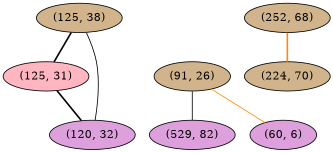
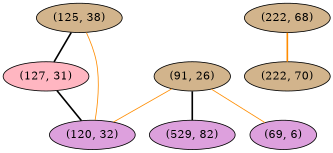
node "(252, 68)": label "(252, 68)" -> "(222, 68)"
node "(125, 31)": label "(125, 31)" -> "(127, 31)"
edge "(125, 38)" -- "(120, 32)": color black -> darkorange
node "(224, 70)": label "(224, 70)" -> "(222, 70)"
edge "(91, 26)" -- "(120, 32)": added
edge "(91, 26)" -- "(529, 82)": style solid -> bold
node "(60, 6)": label "(60, 6)" -> "(69, 6)"
